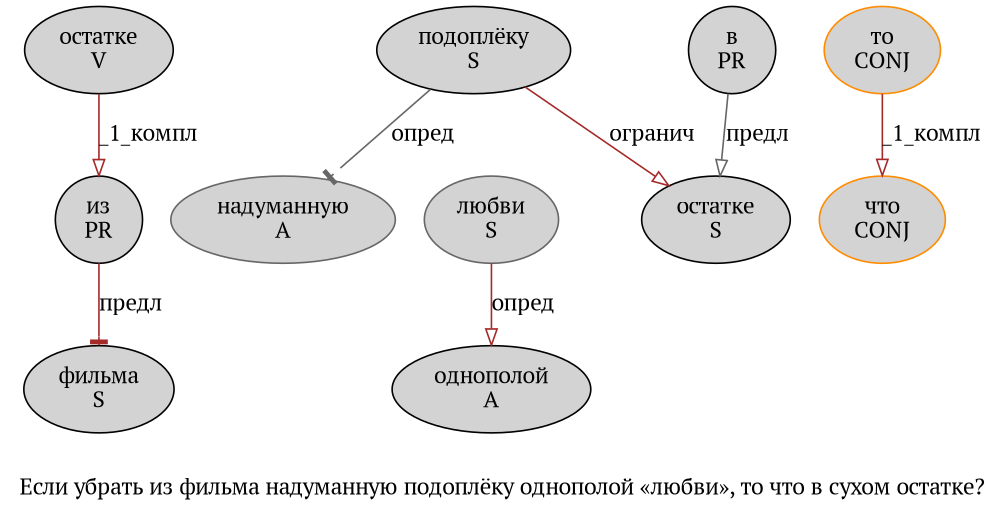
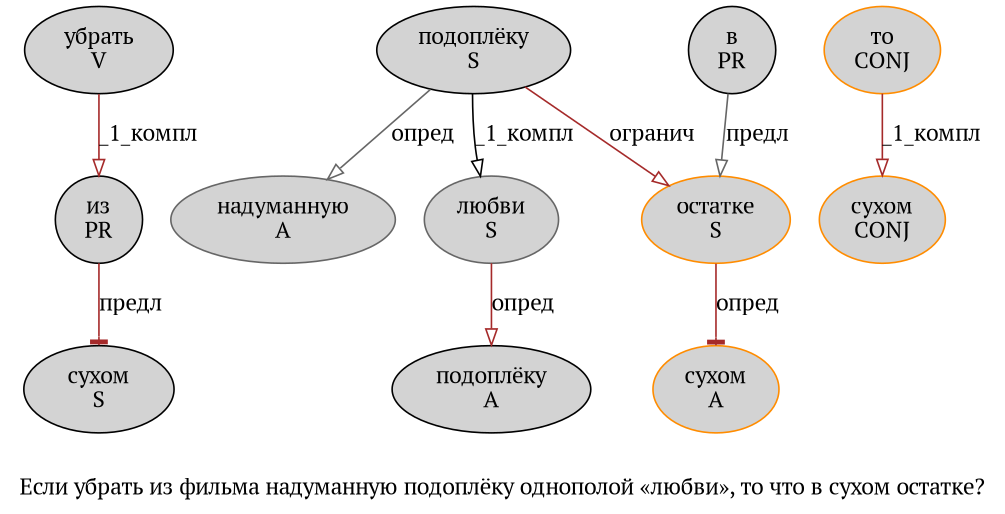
node "остатке V": label "остатке V" -> "убрать V"
edge "подоплёку S" -> "любви S": added, label "_1_компл"
edge "подоплёку S" -> "надуманную A": arrowhead tee -> onormal
node "остатке S": color black -> darkorange
node "что CONJ": label "что CONJ" -> "сухом CONJ"
node "фильма S": label "фильма S" -> "сухом S"
node "однополой A": label "однополой A" -> "подоплёку A"
node "сухом A": added
